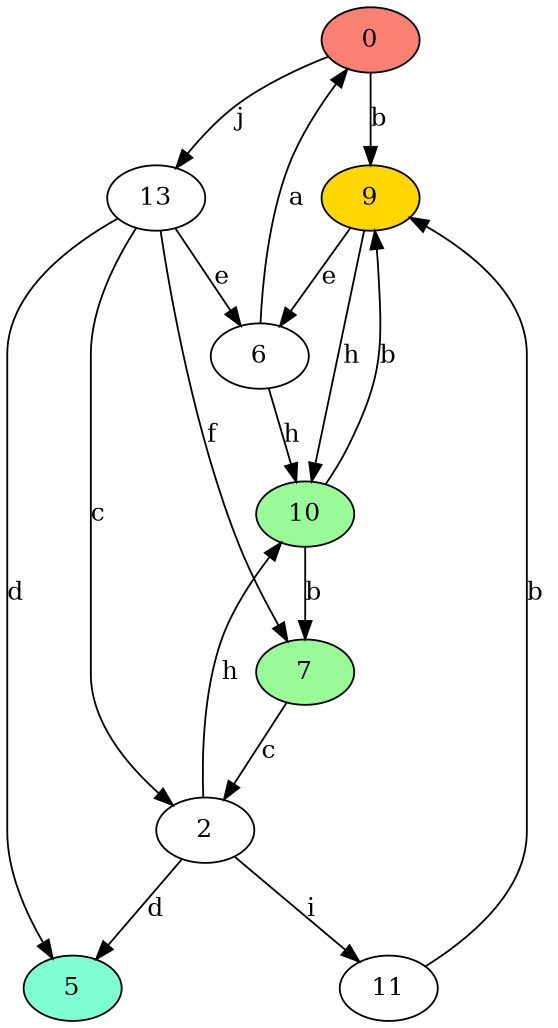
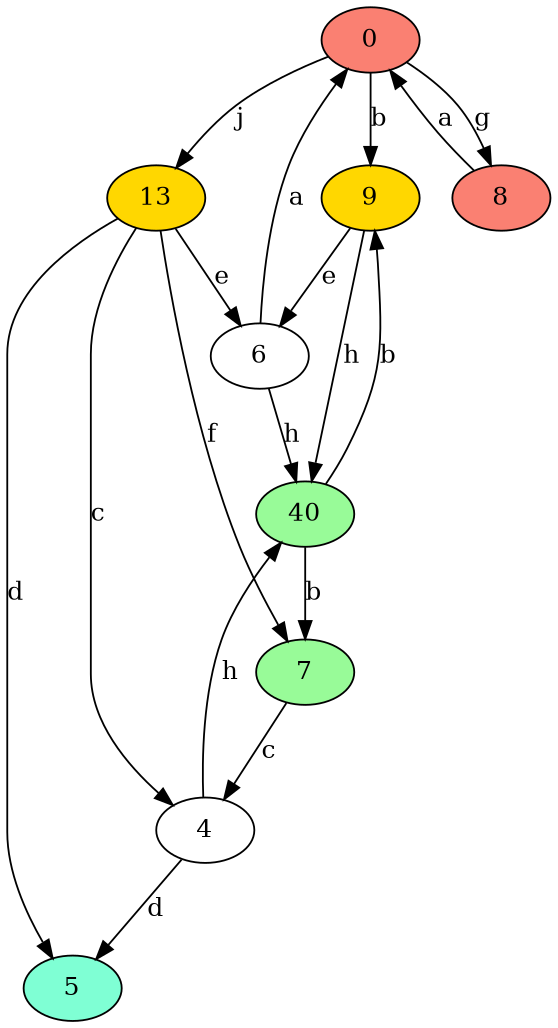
node "13": fillcolor white -> gold
node "8": added
node "10": label "10" -> "40"
node "2": label "2" -> "4"
node "11": removed
